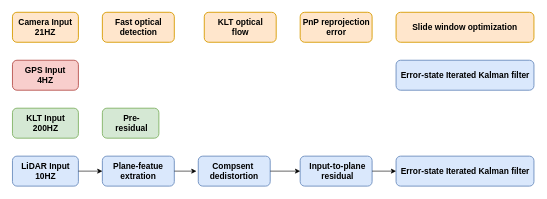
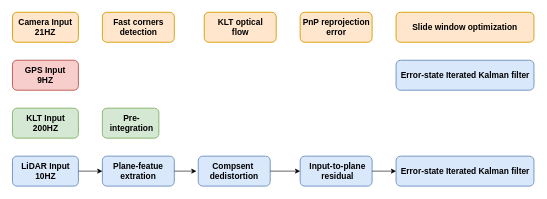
node "Fast optical detection": label "Fast optical detection" -> "Fast corners detection"
node "GPS Input 4HZ": label "GPS Input 4HZ" -> "GPS Input 9HZ"
node "Pre- residual": label "Pre- residual" -> "Pre- integration"
